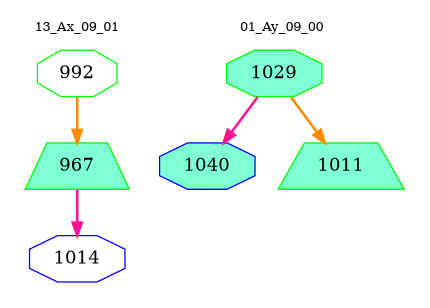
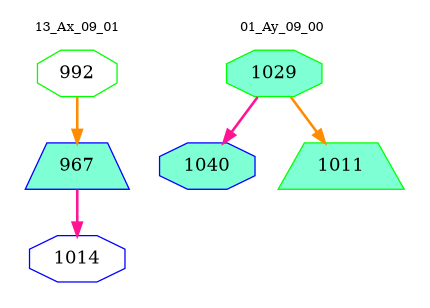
node "967": color green -> blue
